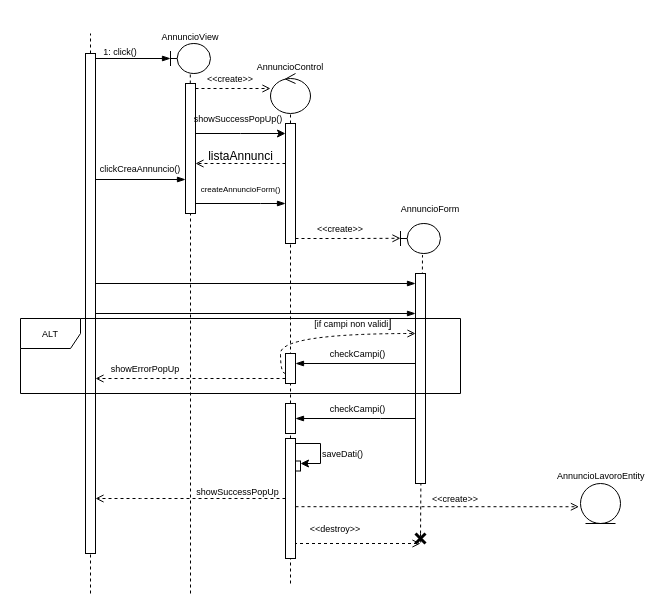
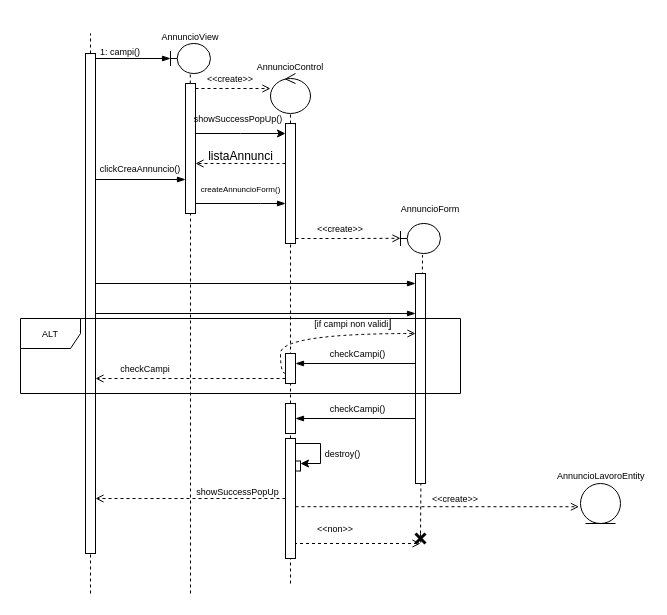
node "1: click()": label "1: click()" -> "1: campi()"
node "showErrorPopUp": label "showErrorPopUp" -> "checkCampi"
node "saveDati()": label "saveDati()" -> "destroy()"
node "<<destroy>>": label "<<destroy>>" -> "<<non>>"
